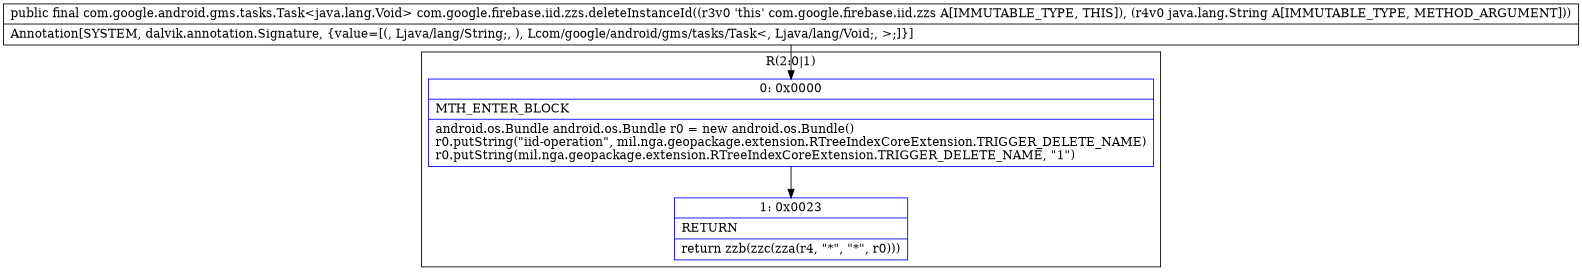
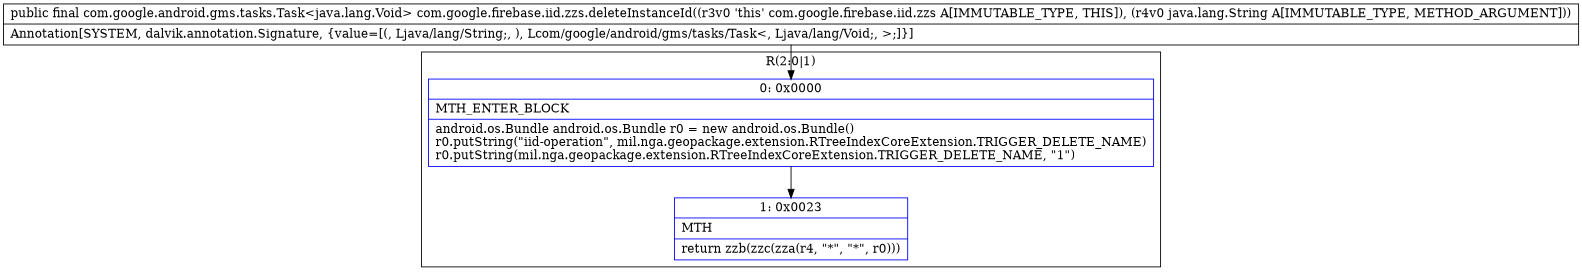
node "1: 0x0023": text "RETURN" -> "MTH"
